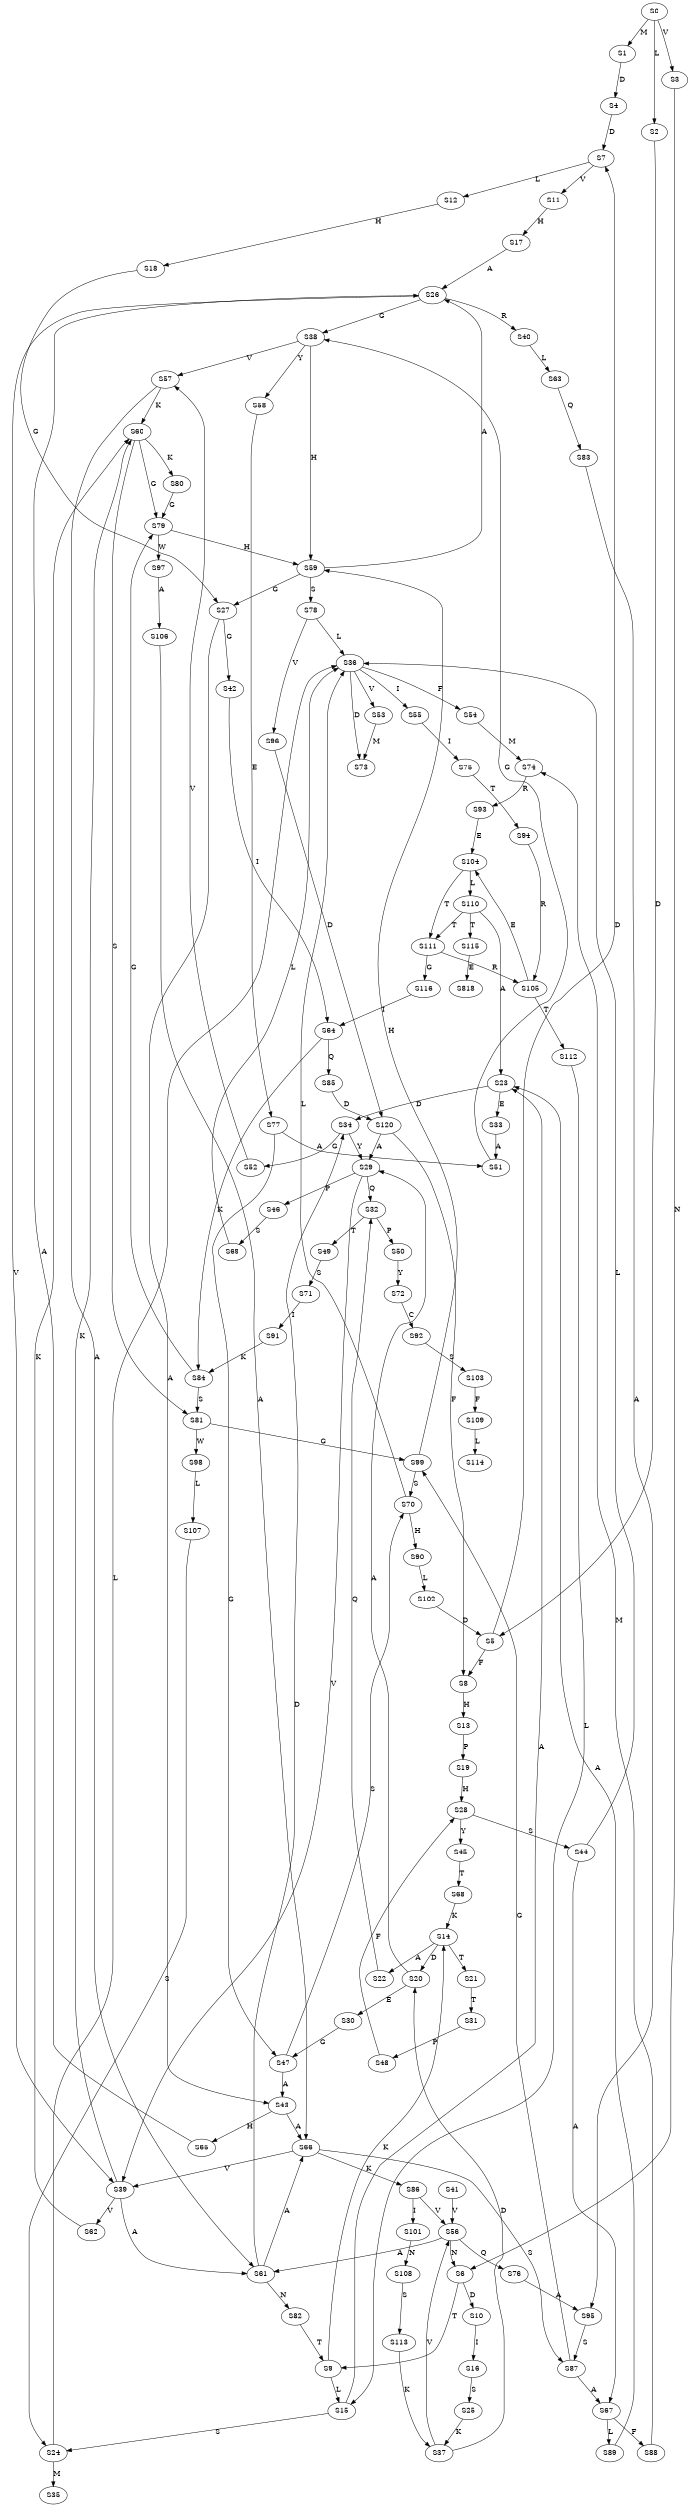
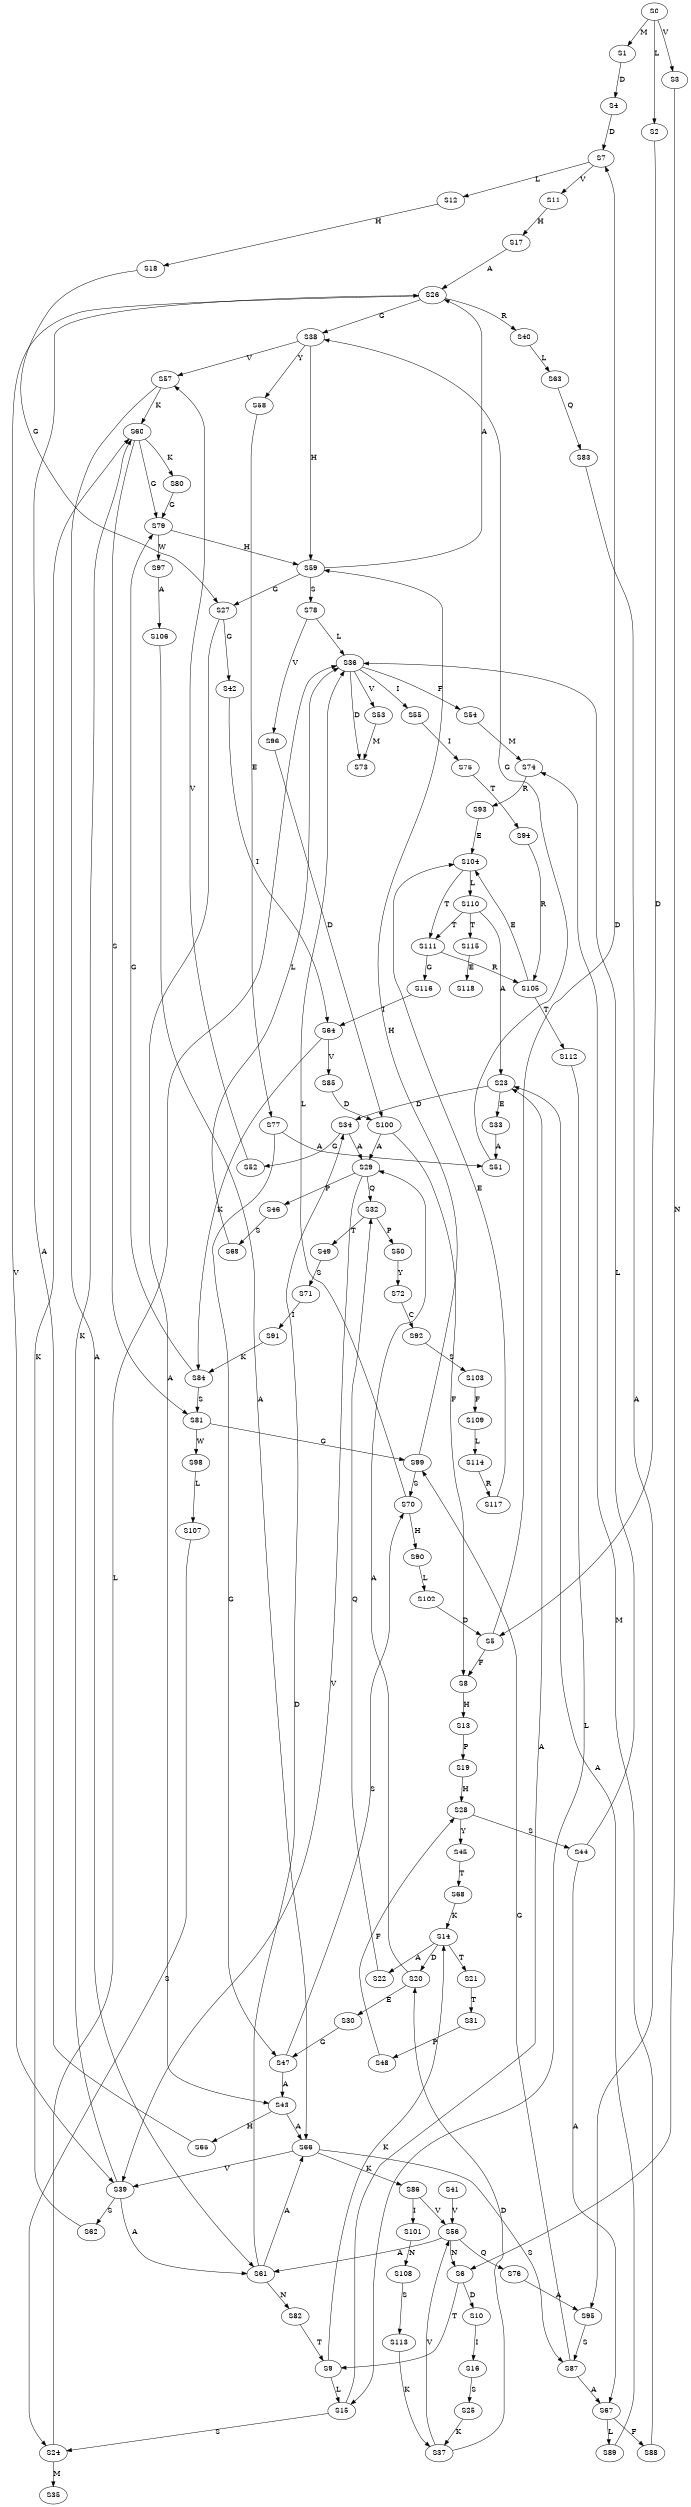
node "S818": label "S818" -> "S118"
edge "S64" -> "S85": label "Q" -> "V"
node "S120": label "S120" -> "S100"
edge "S34" -> "S29": label "Y" -> "A"
node "S117": added
edge "S39" -> "S62": label "V" -> "S"
